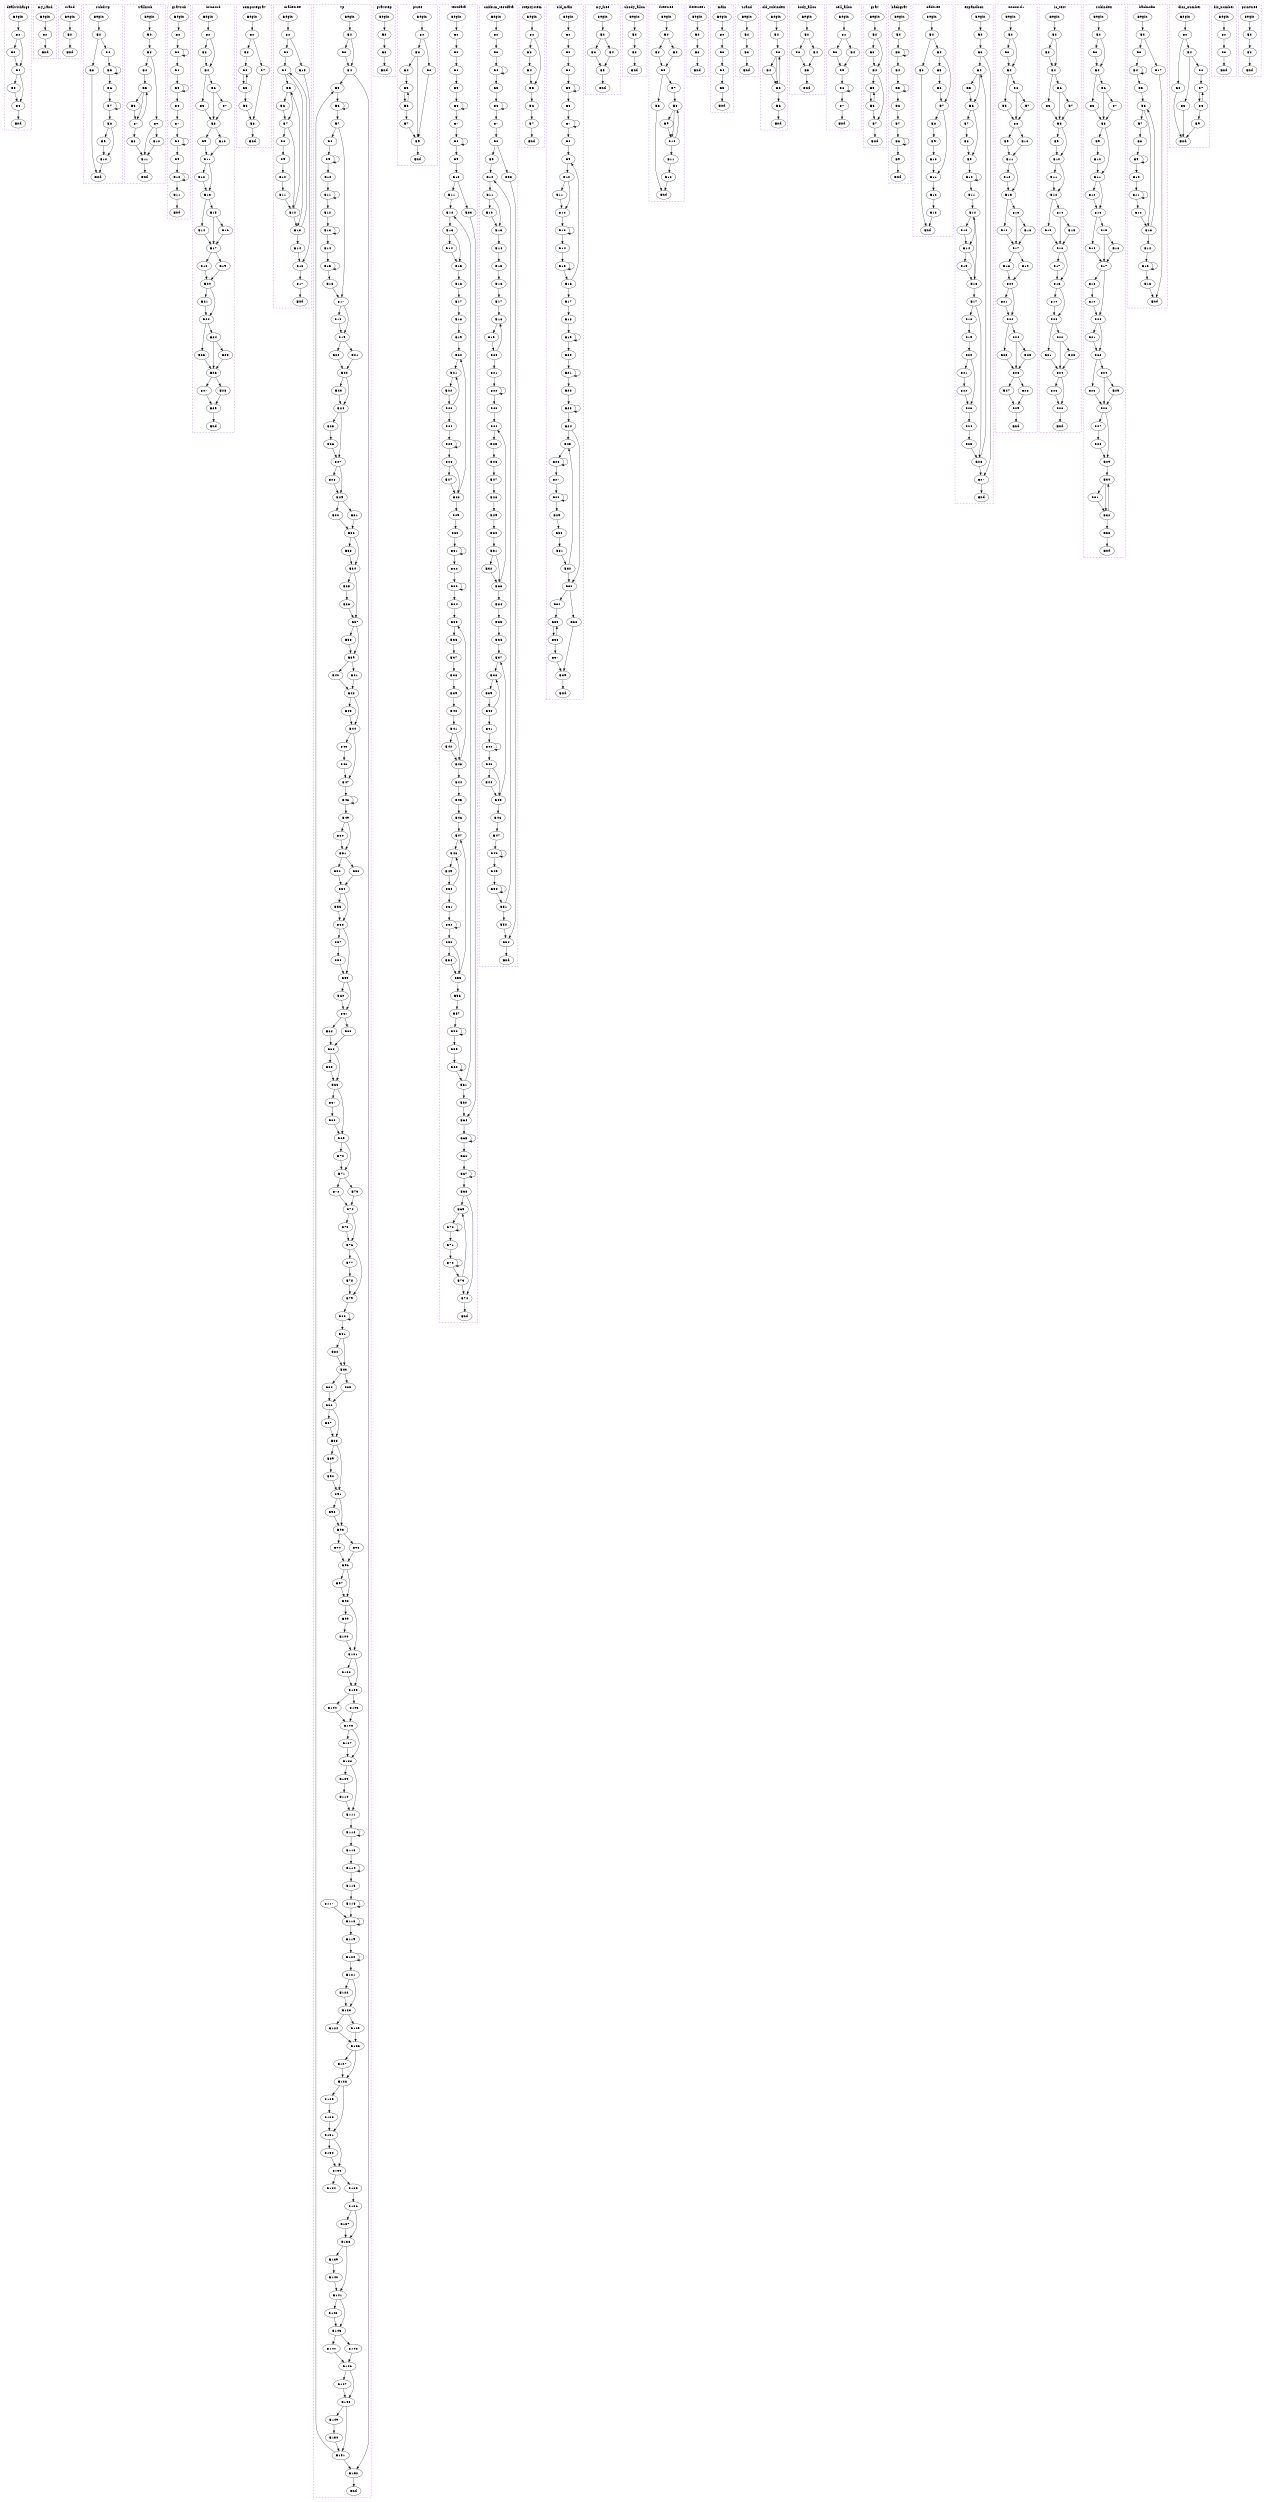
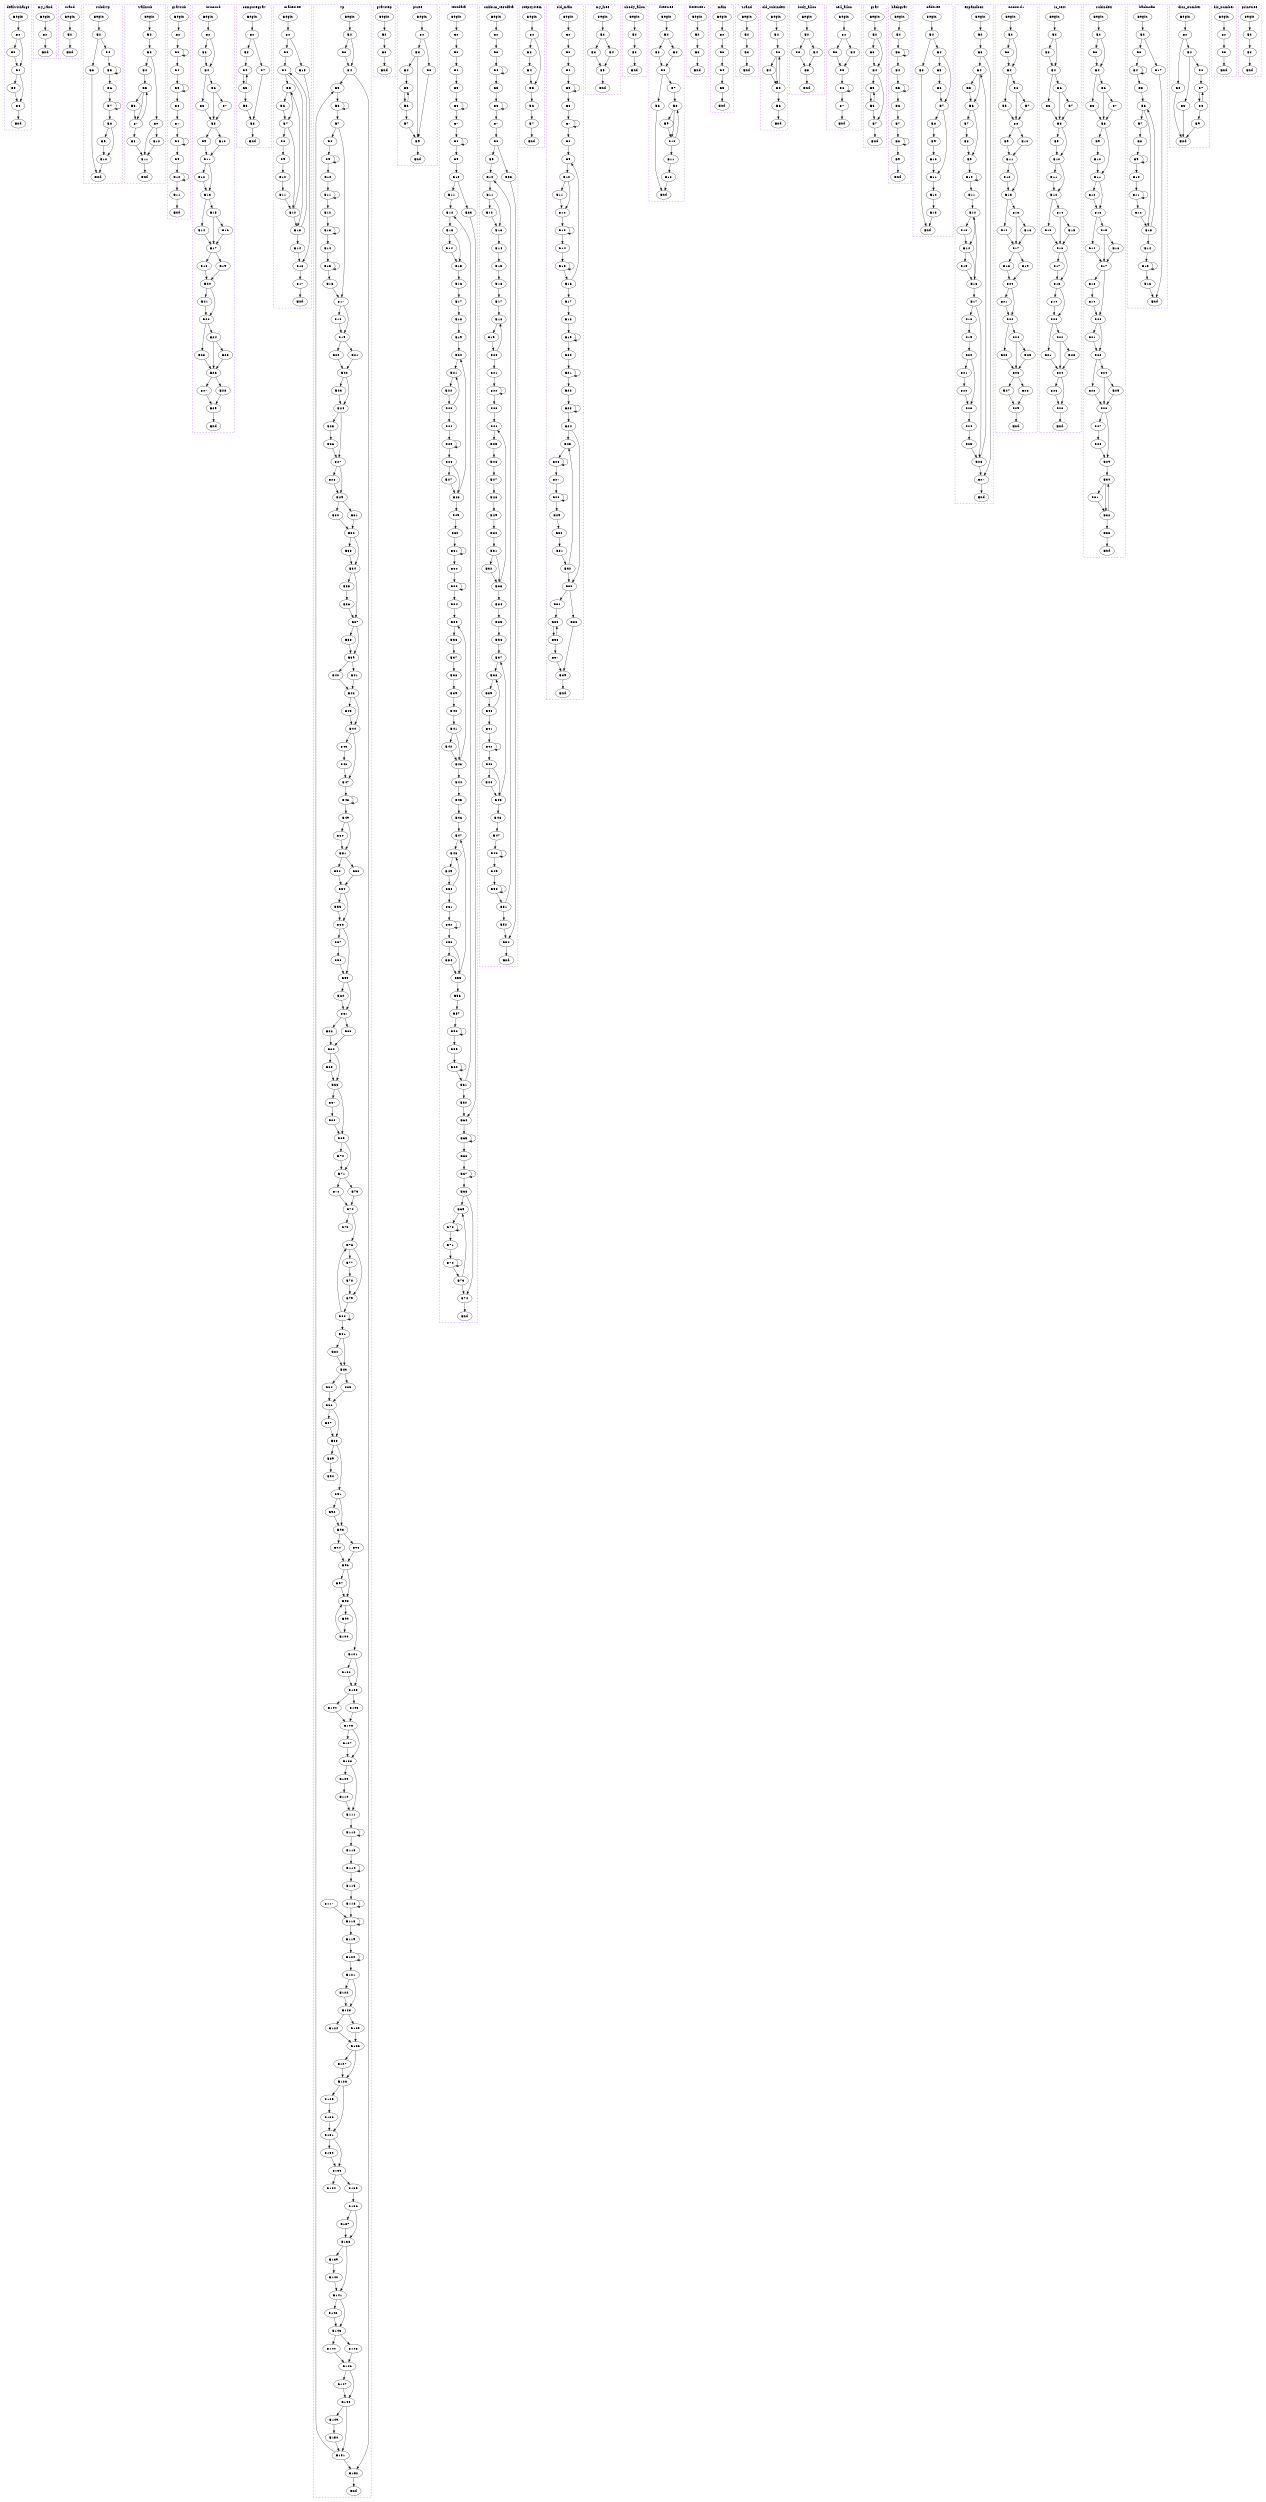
edge "B75" -> "B76": now "B80" -> "B76"
edge "B90" -> "B91": removed
edge "B100" -> "B101": now "B100" -> "B98"
